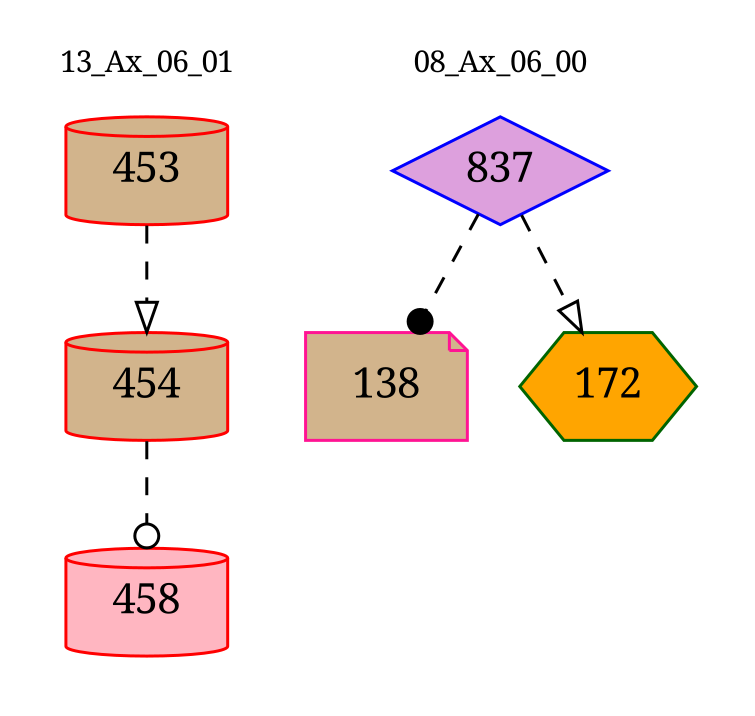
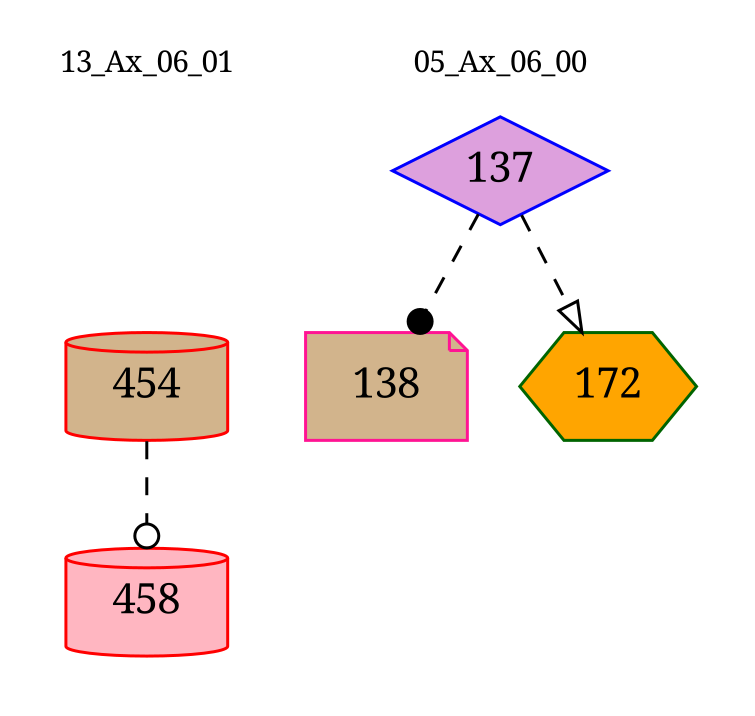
cluster "08_Ax_06_00": label "08_Ax_06_00" -> "05_Ax_06_00"
node "453": removed
node "837": label "837" -> "137"
